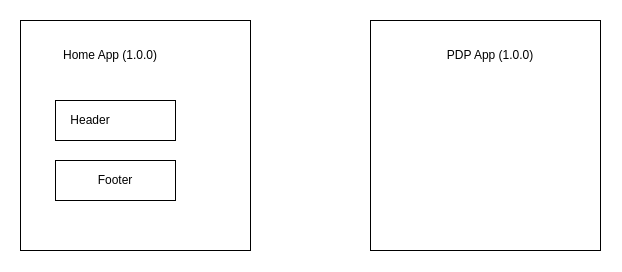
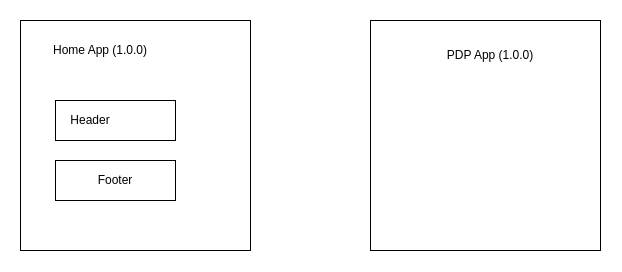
node "Home App (1.0.0)": moved (111, 56) -> (101, 51)
